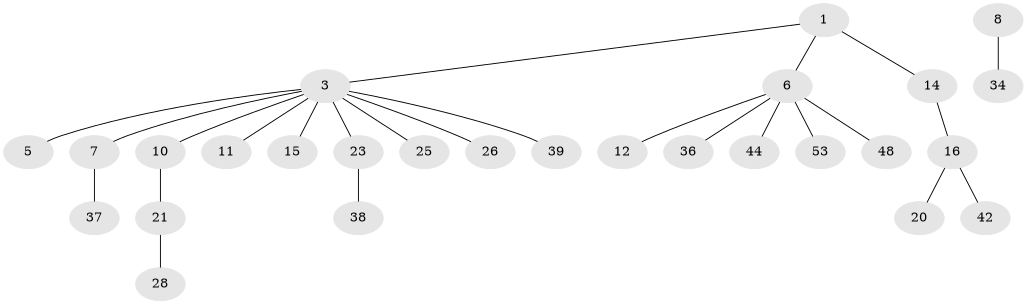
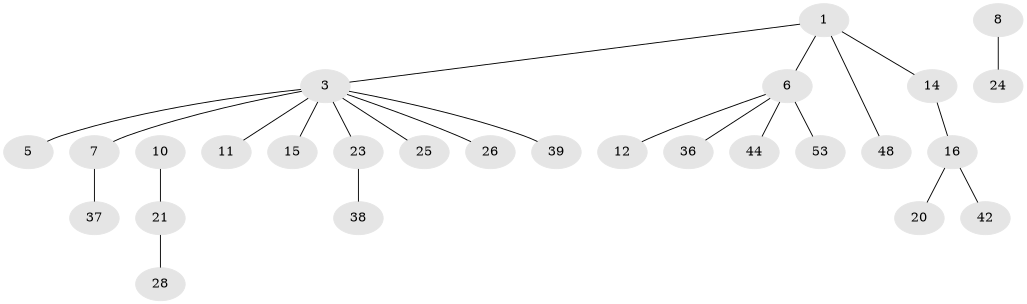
node "34": label "34" -> "24"
edge "3" -- "10": removed
edge "6" -- "48": now "1" -- "48"
